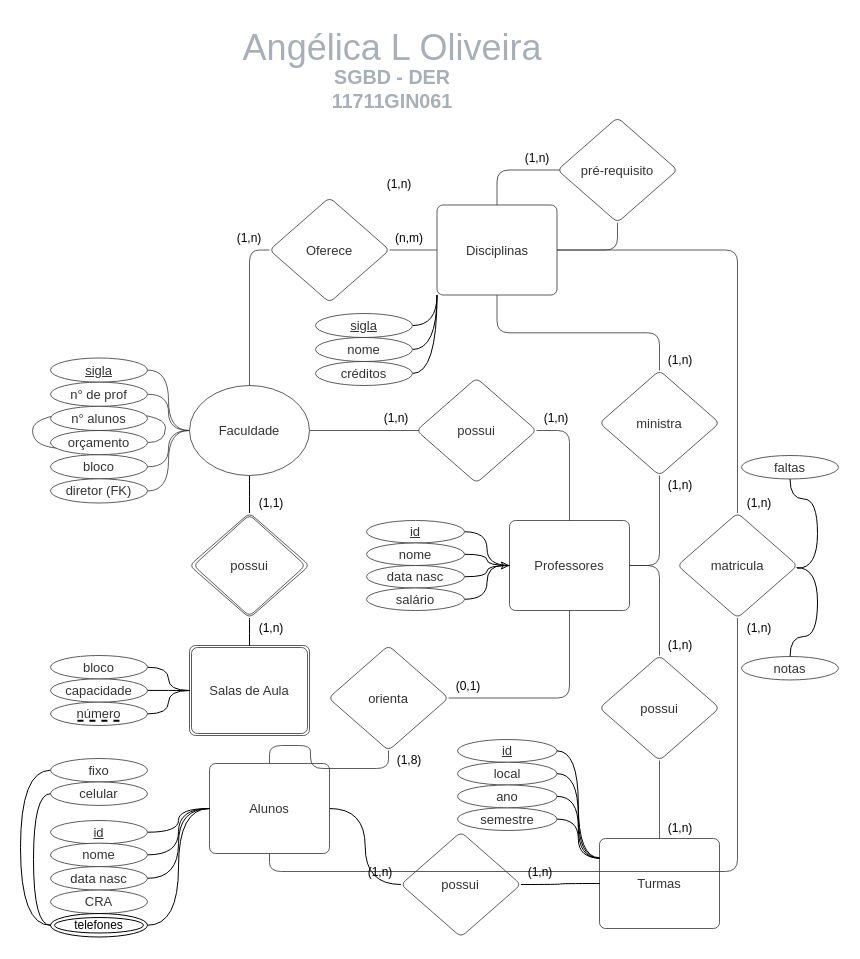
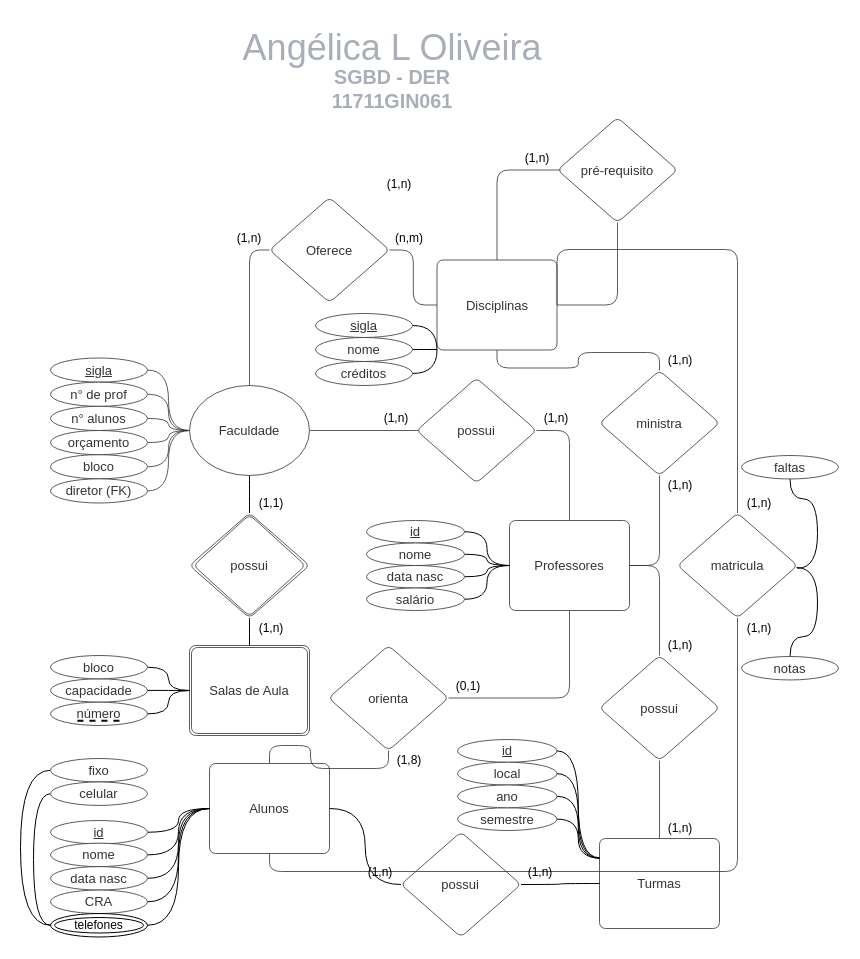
node "Disciplinas": moved (497, 250) -> (497, 305)
edge "n° alunos" -- "Faculdade": added
edge "n° alunos" -- "orçamento": now "Faculdade" -- "orçamento"
edge "salário" -> "Professores": arrowhead classic -> none
edge "Alunos" -- "CRA": added
